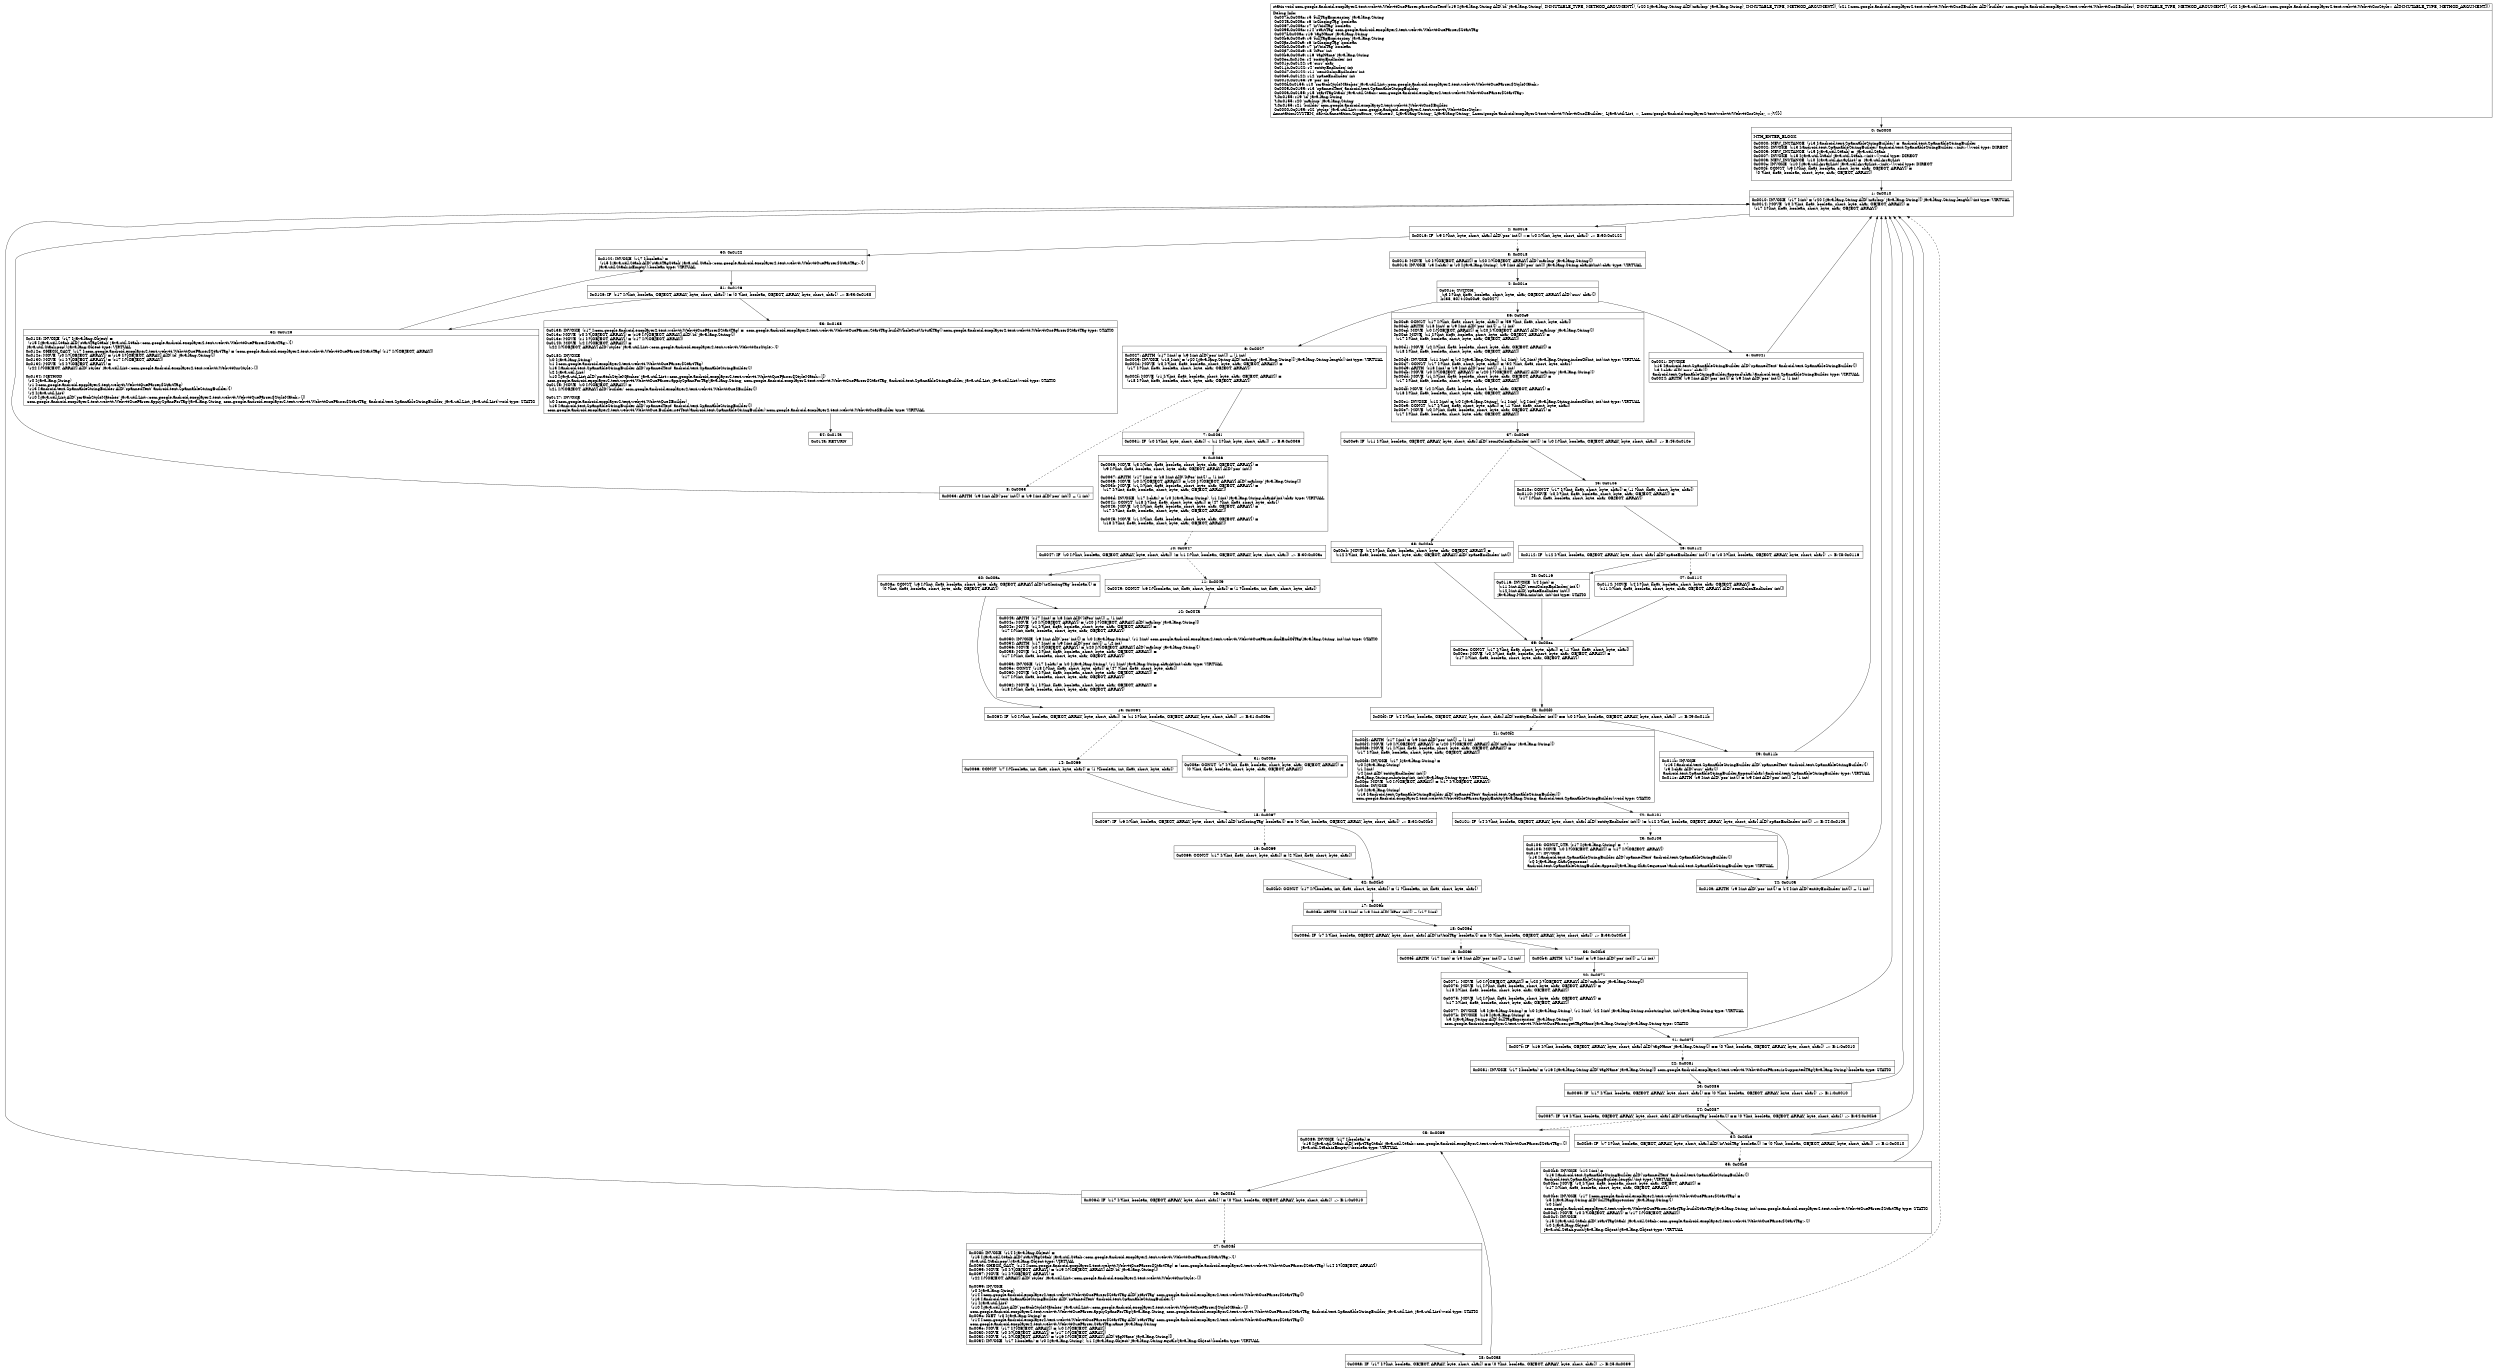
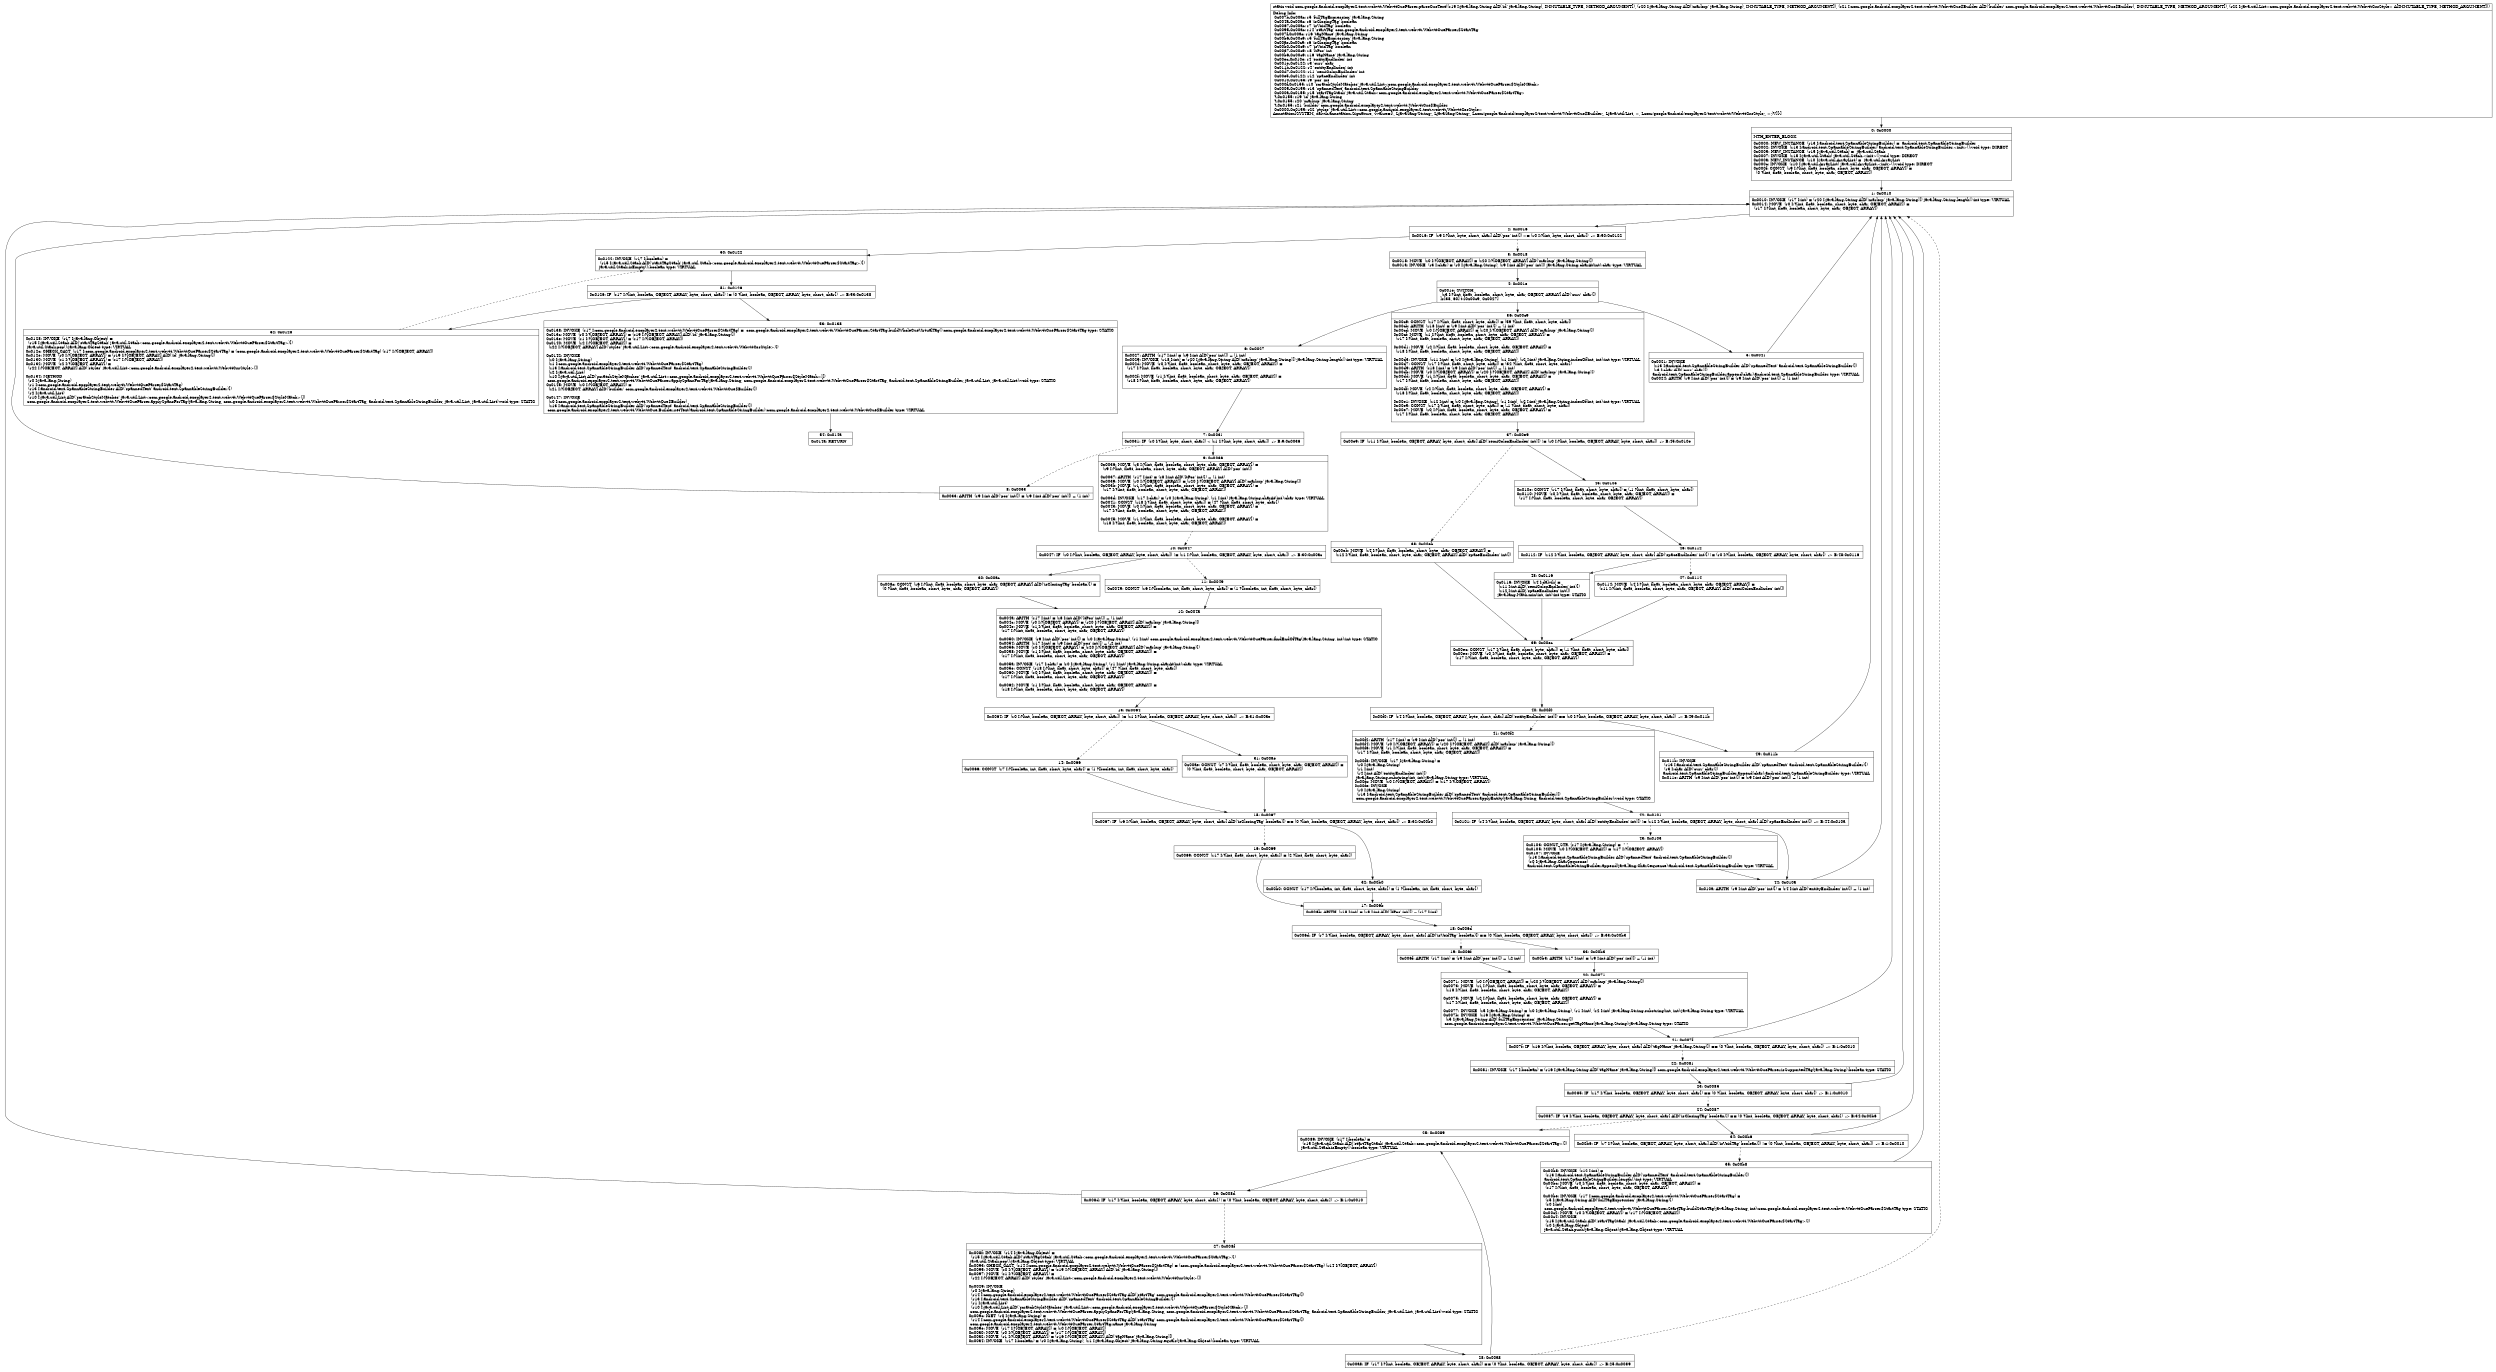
edge "52: 0x0128" -> "50: 0x0122": style solid -> dashed
node "53: 0x0138": text "0x0182: INVOKE" -> "0x0142: INVOKE"
edge "6: 0x0027" -> "8: 0x0033": now "7: 0x0031" -> "8: 0x0033"
node "48: 0x0116": text "0x0116: INVOKE  (r4 I:int) =" -> "0x0116: INVOKE  (r4 I:dalvik) ="
edge "30: 0x00ac" -> "13: 0x0064": now "12: 0x004a" -> "13: 0x0064"
edge "16: 0x0069" -> "32: 0x00b0": now "16: 0x0069" -> "17: 0x006b"
node "27: 0x008f": text "0x0099: INVOKE" -> "0x0029: INVOKE"
